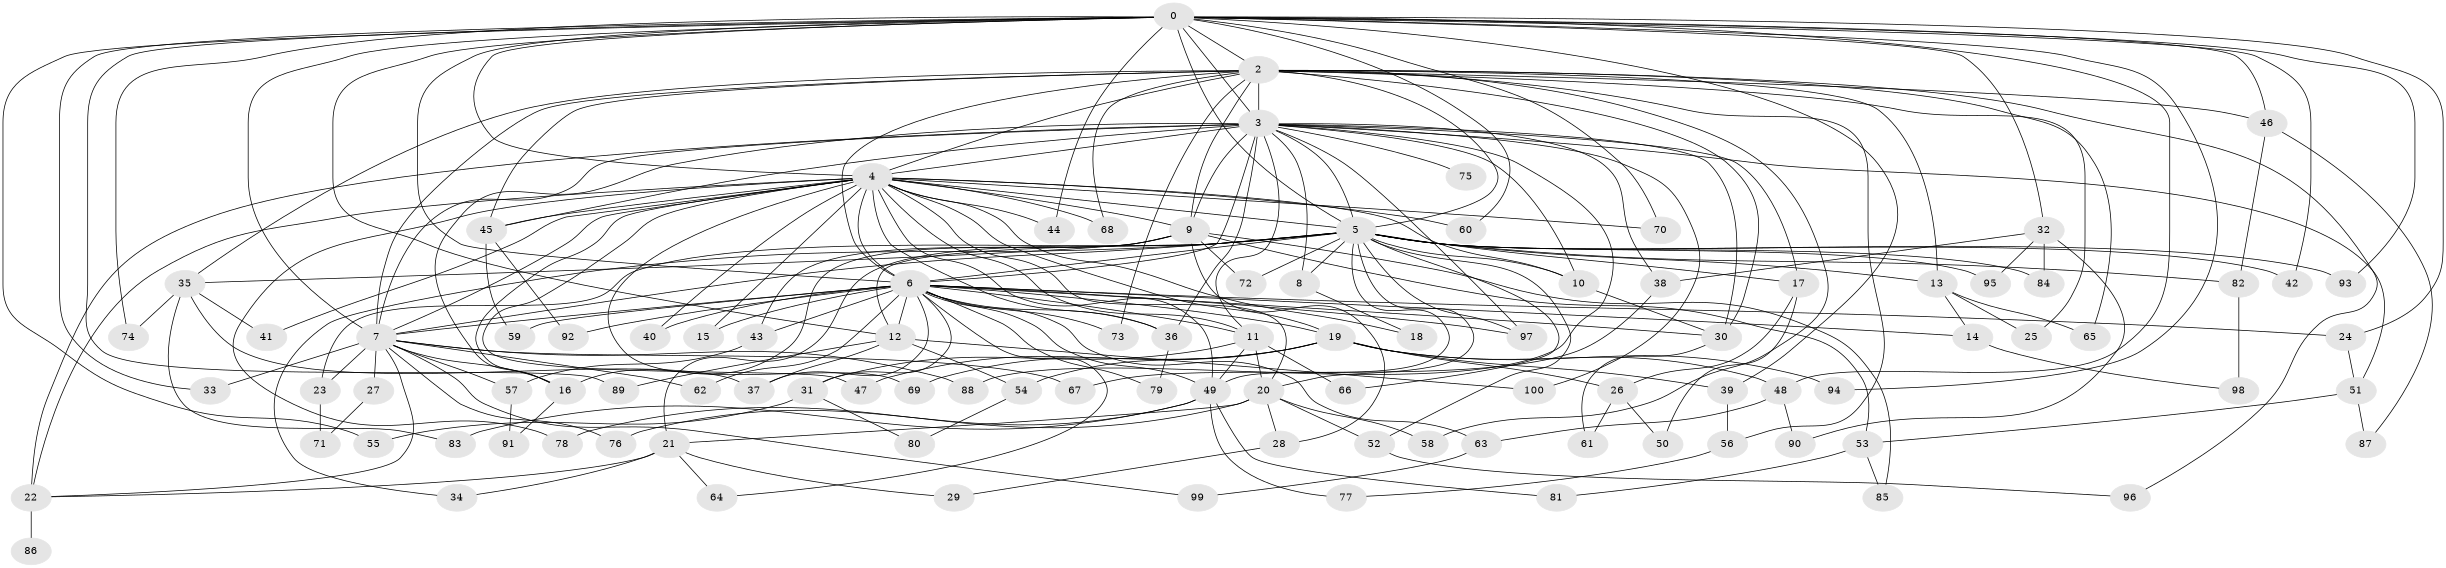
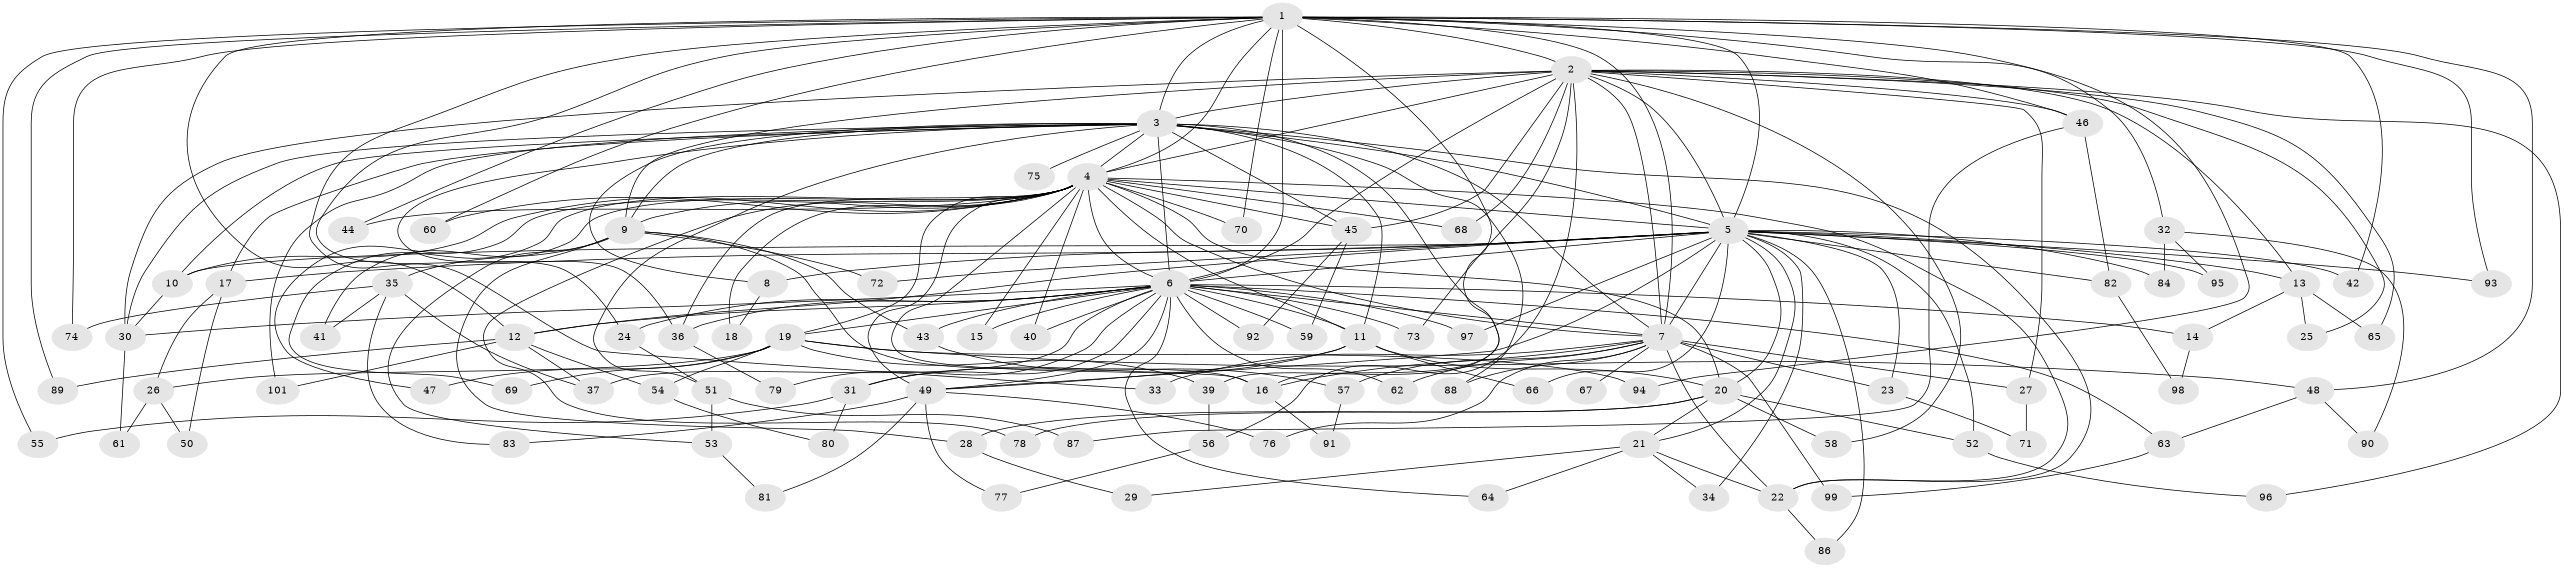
node "0": label "0" -> "1"
edge "2" -- "35": now "2" -- "27"
edge "3" -- "97": removed
node "38": removed
edge "5" -- "86": added
node "100": label "100" -> "101"
node "85": removed
